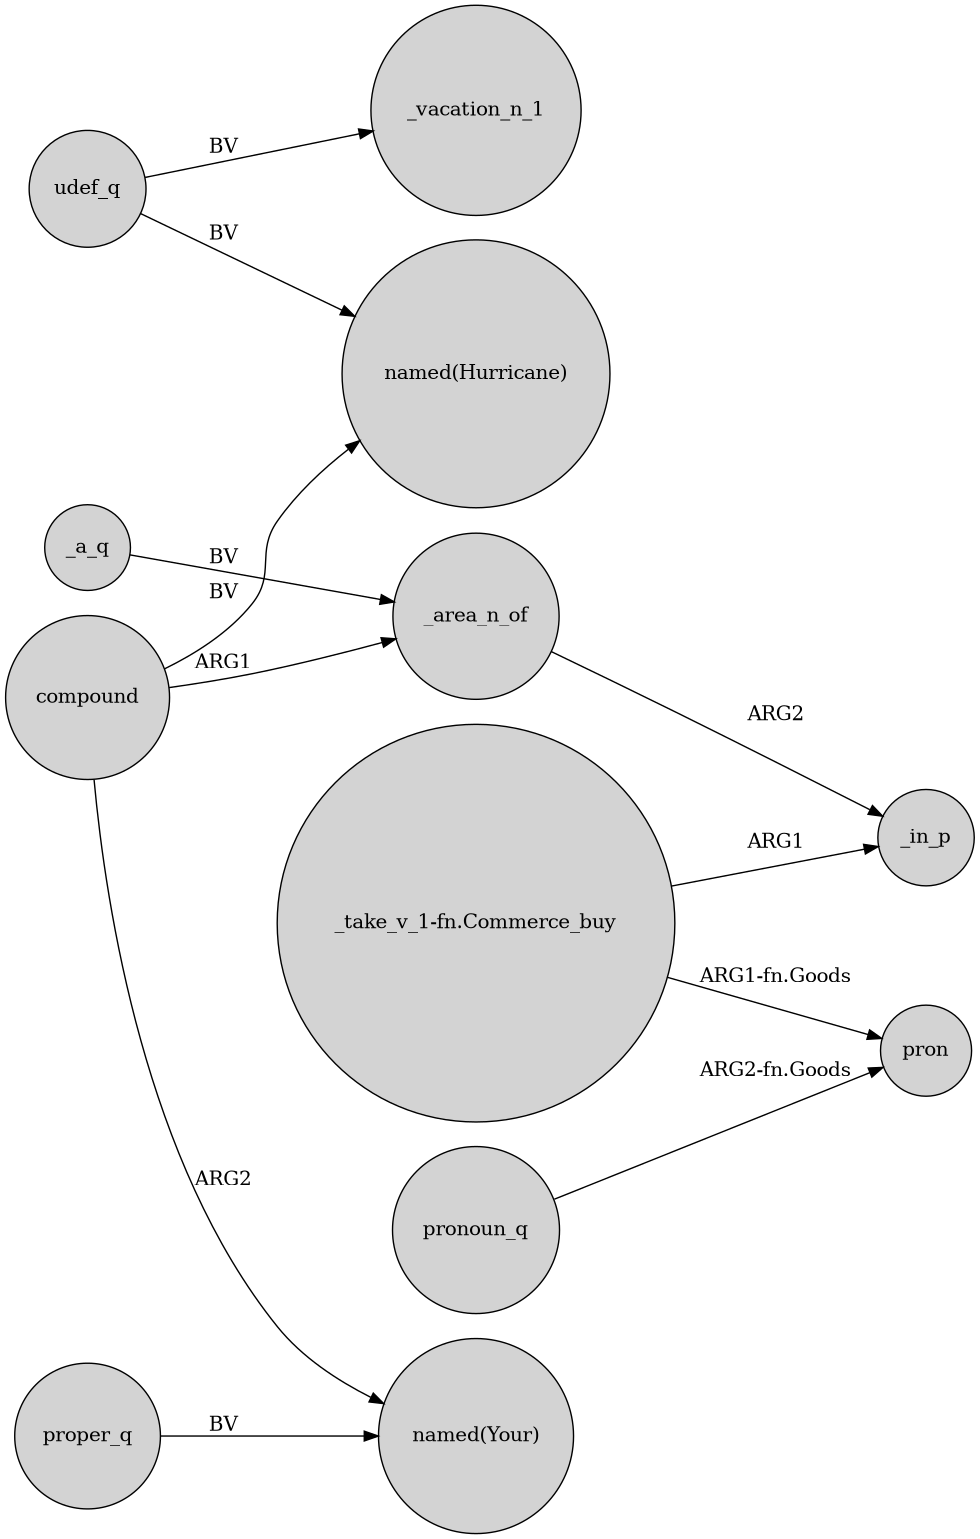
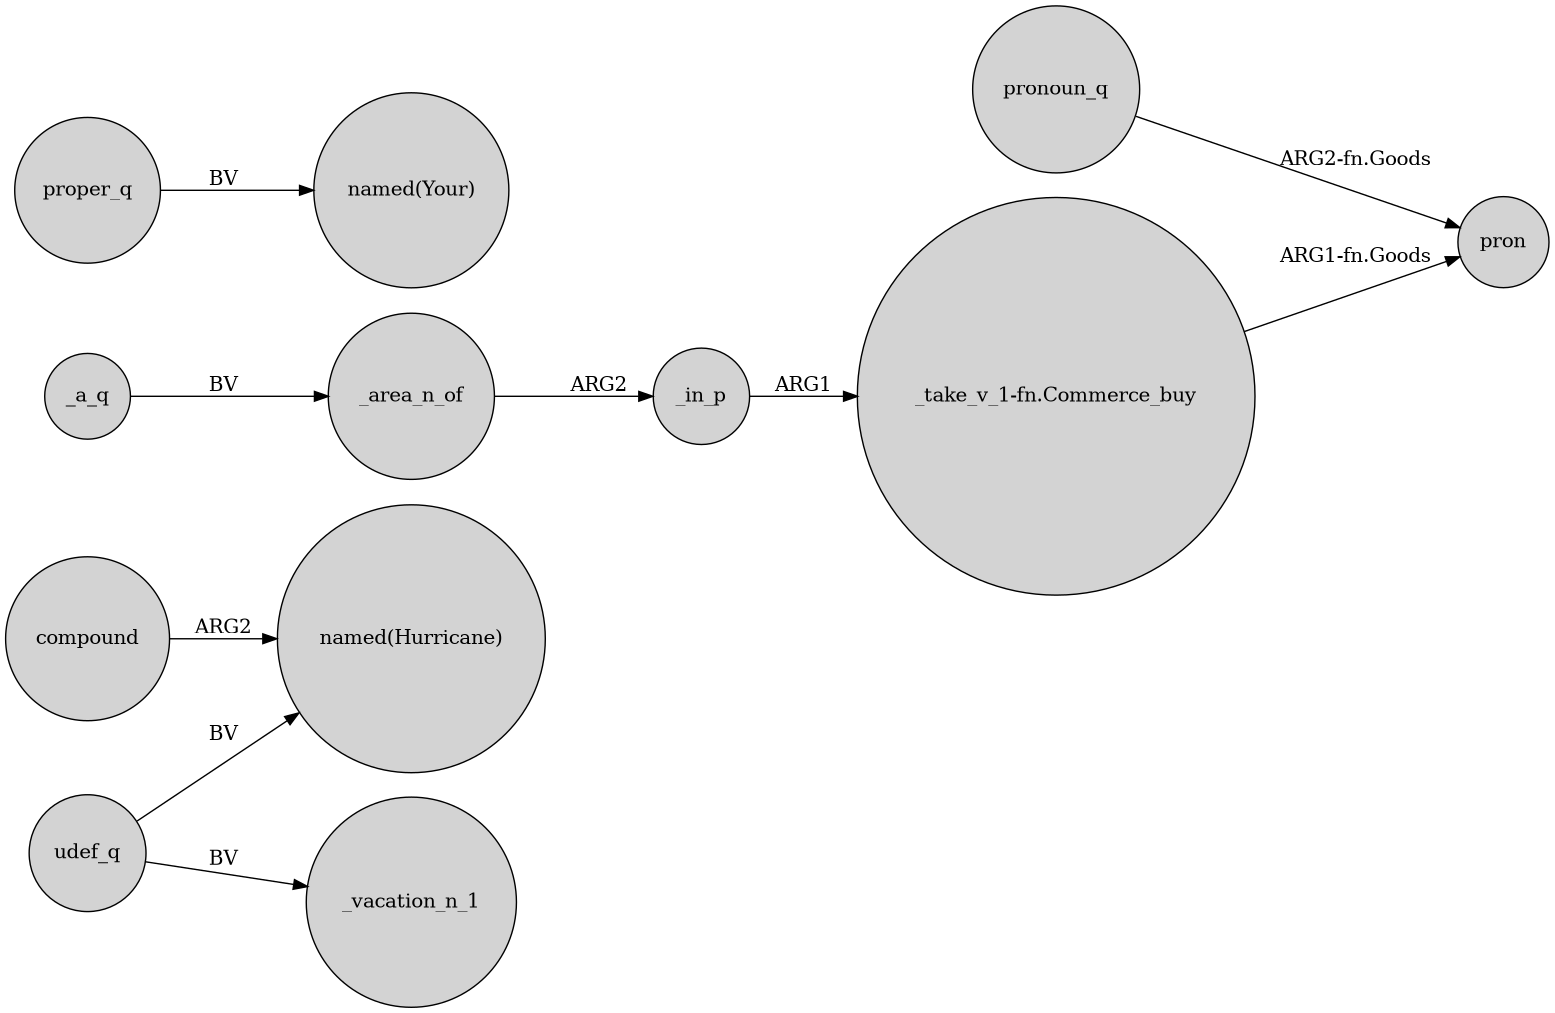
edge "compound" -> "named(Hurricane)": label "BV" -> "ARG2"
edge "compound" -> "_area_n_of": removed, label "ARG1"
edge "_take_v_1-fn.Commerce_buy" -> "_in_p": reversed
edge "compound" -> "named(Your)": removed, label "ARG2"
